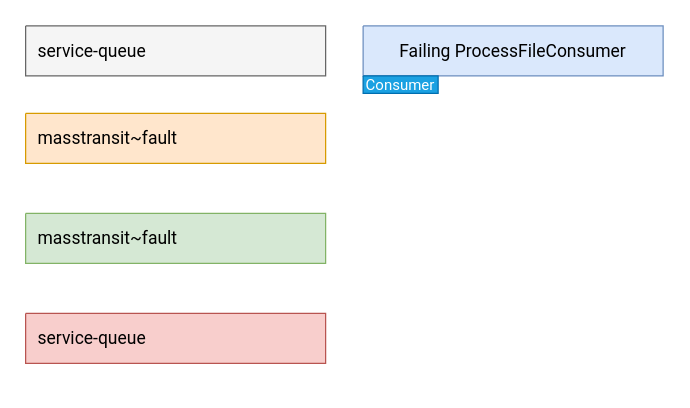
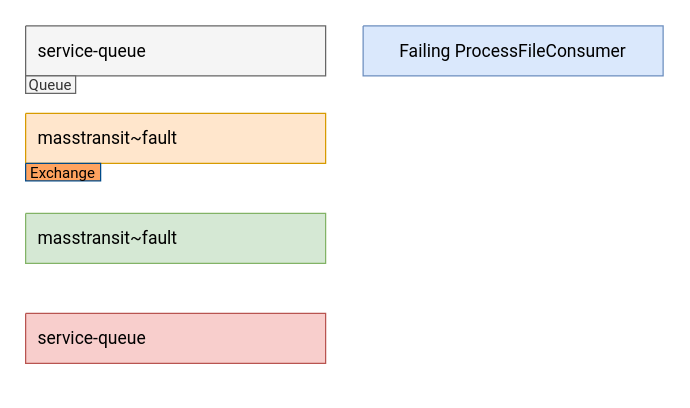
node "Queue": added
node "Consumer": removed
node "Exchange": added
